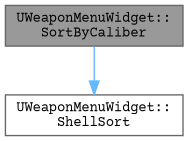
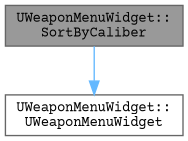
node "UWeaponMenuWidget:: ShellSort": label "UWeaponMenuWidget:: ShellSort" -> "UWeaponMenuWidget:: UWeaponMenuWidget"
